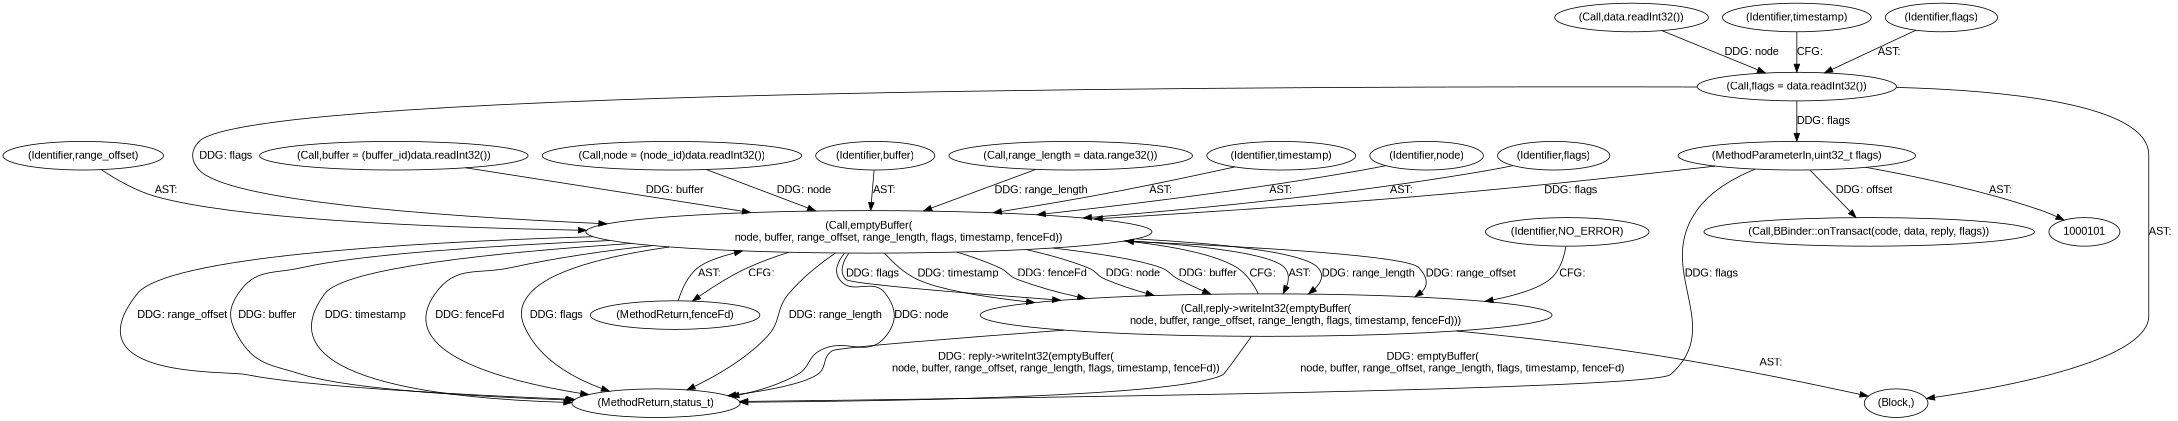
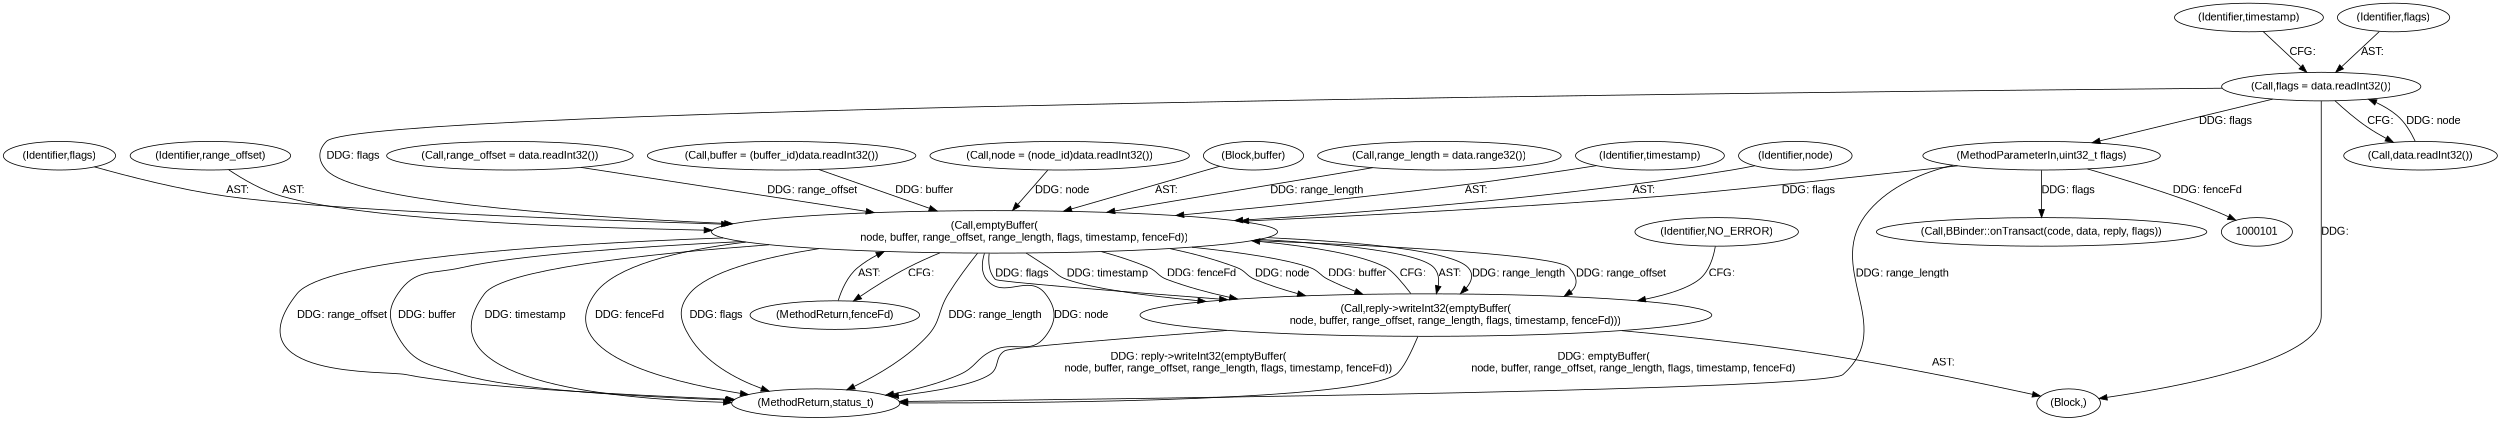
edge "(Call,flags = data.readInt32())" -> "(Call,data.readInt32())": added, label "CFG:"
node "(Call,range_offset = data.readInt32())": added
node "(Identifier,buffer)": label "(Identifier,buffer)" -> "(Block,buffer)"
edge "(MethodParameterIn,uint32_t flags)" -> "(Call,BBinder::onTransact(code, data, reply, flags))": label "DDG: offset" -> "DDG: flags"
edge "(MethodParameterIn,uint32_t flags)" -> "1000101": label "AST: " -> "DDG: fenceFd"
edge "(Call,flags = data.readInt32())" -> "(Block,)": label "AST: " -> "DDG: "
edge "(MethodParameterIn,uint32_t flags)" -> "(MethodReturn,status_t)": label "DDG: flags" -> "DDG: range_length"
